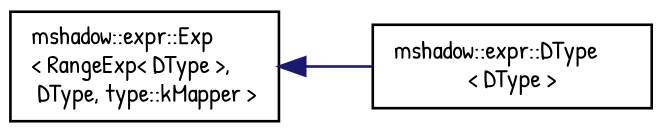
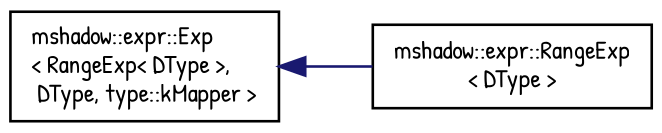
node "mshadow::expr::DType < DType >": label "mshadow::expr::DType < DType >" -> "mshadow::expr::RangeExp < DType >"
